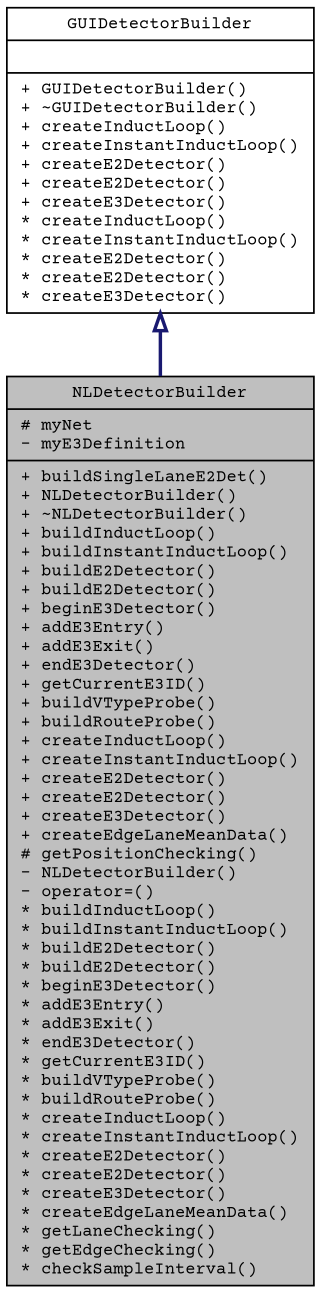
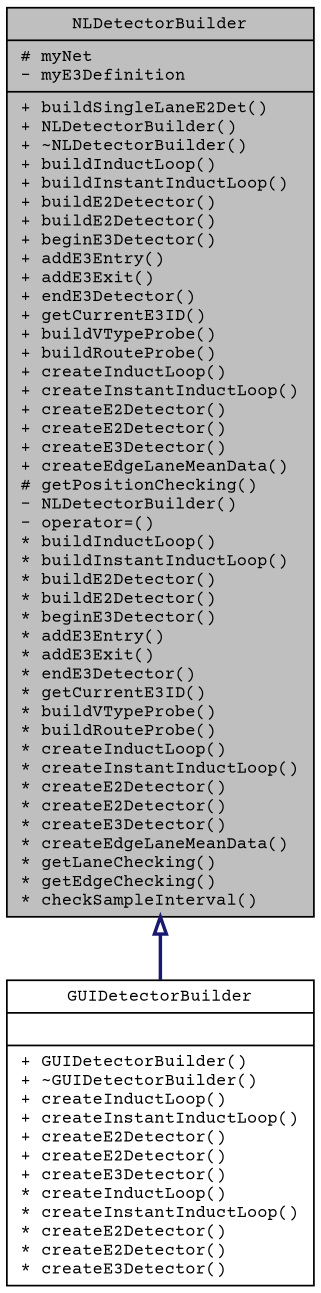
edge "NLDetectorBuilder" -> "GUIDetectorBuilder": reversed
